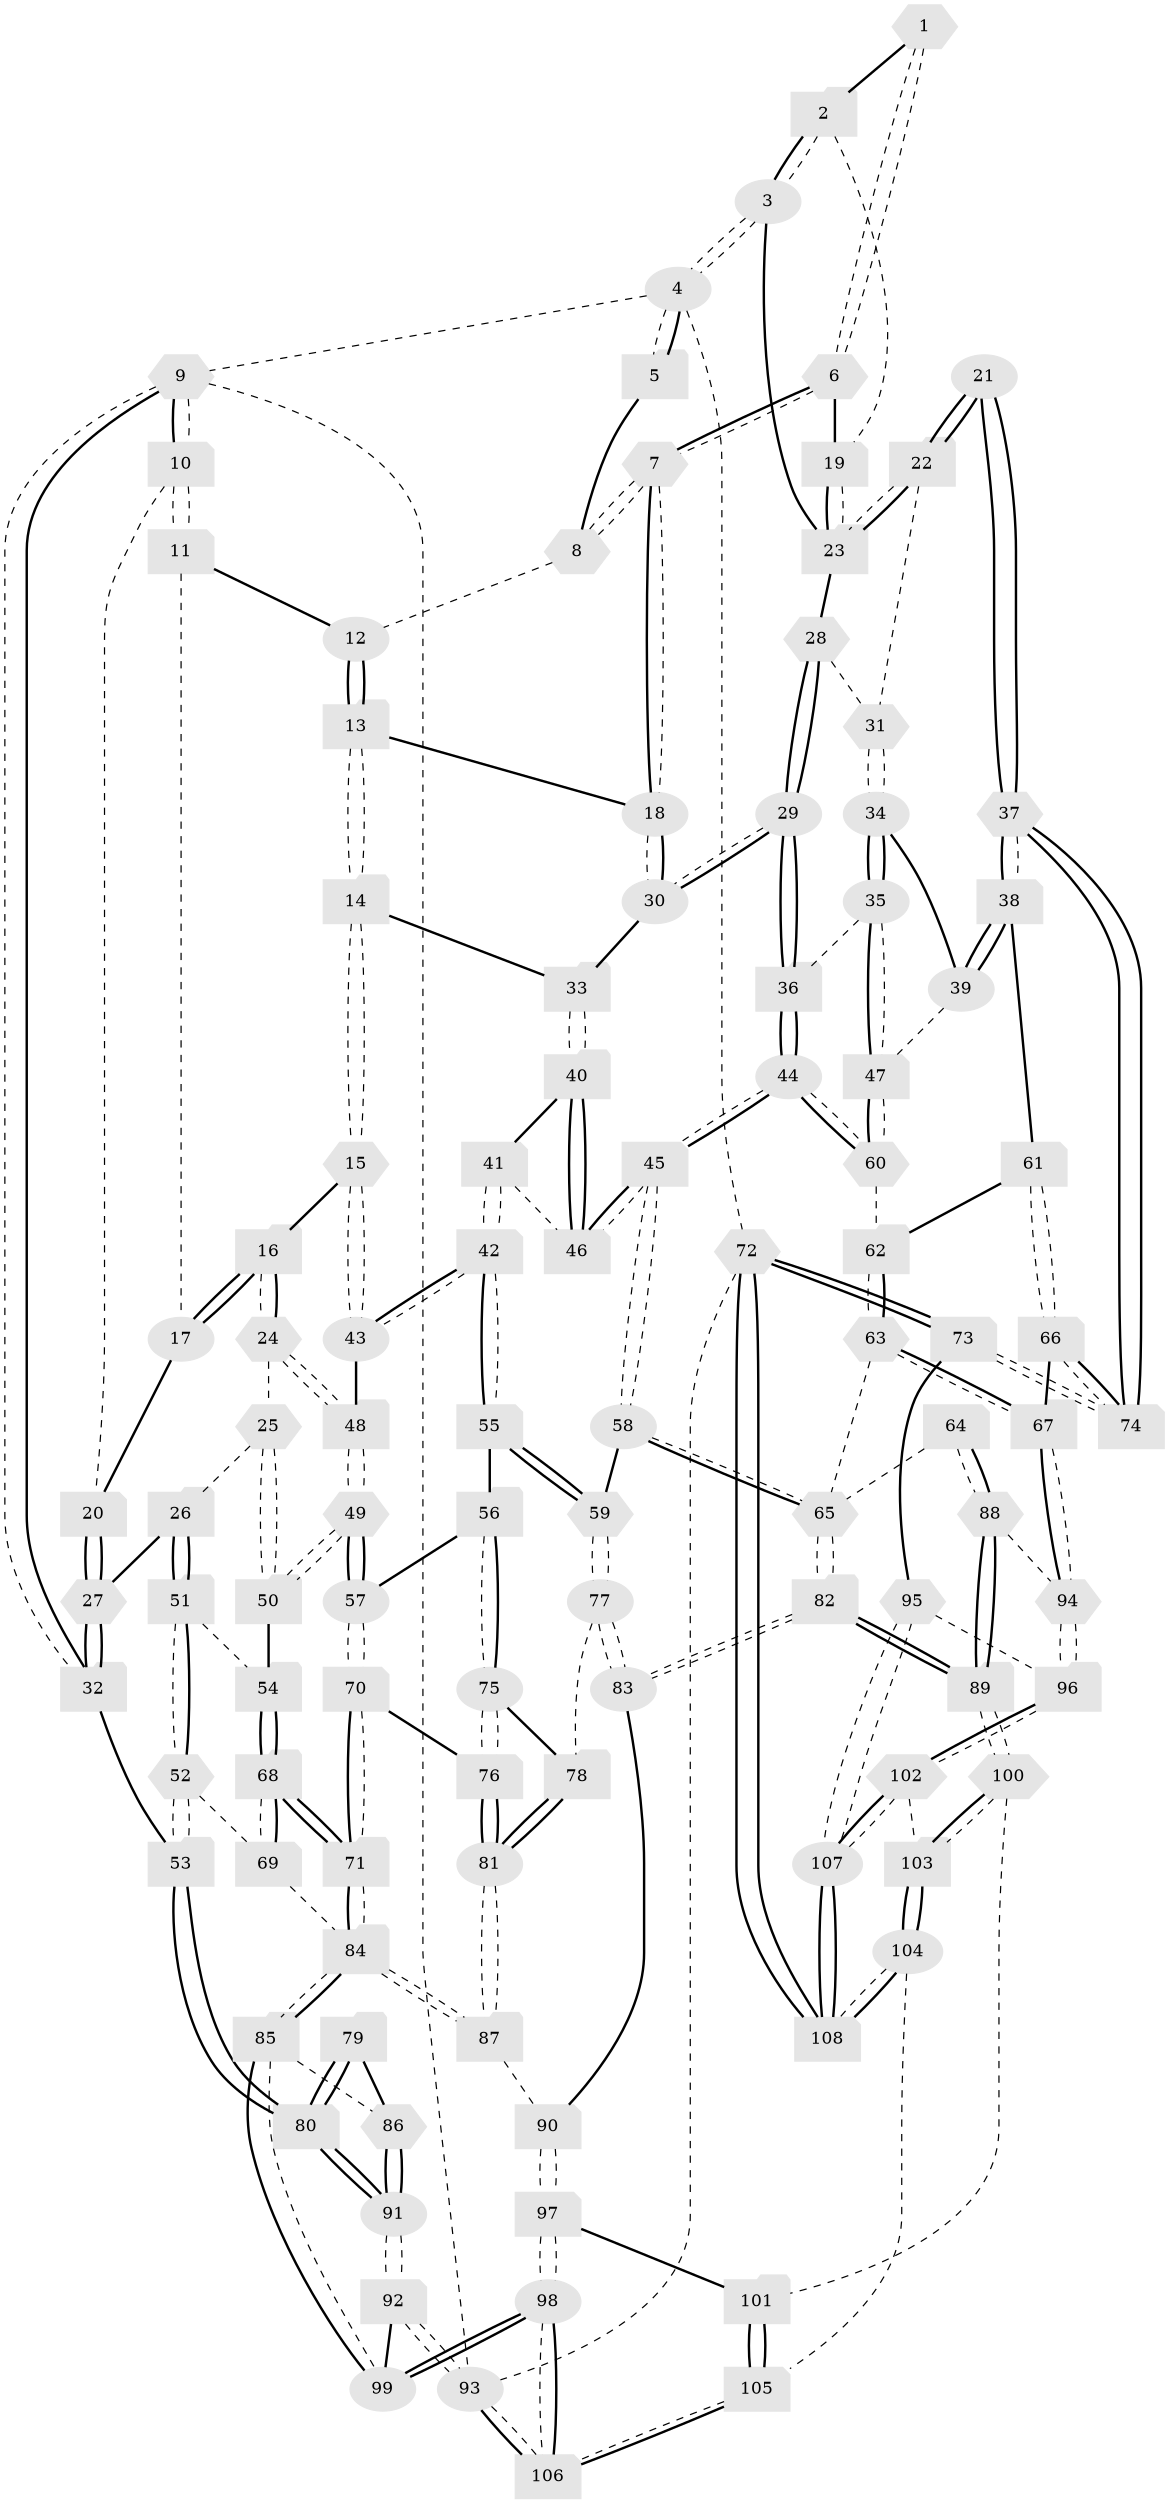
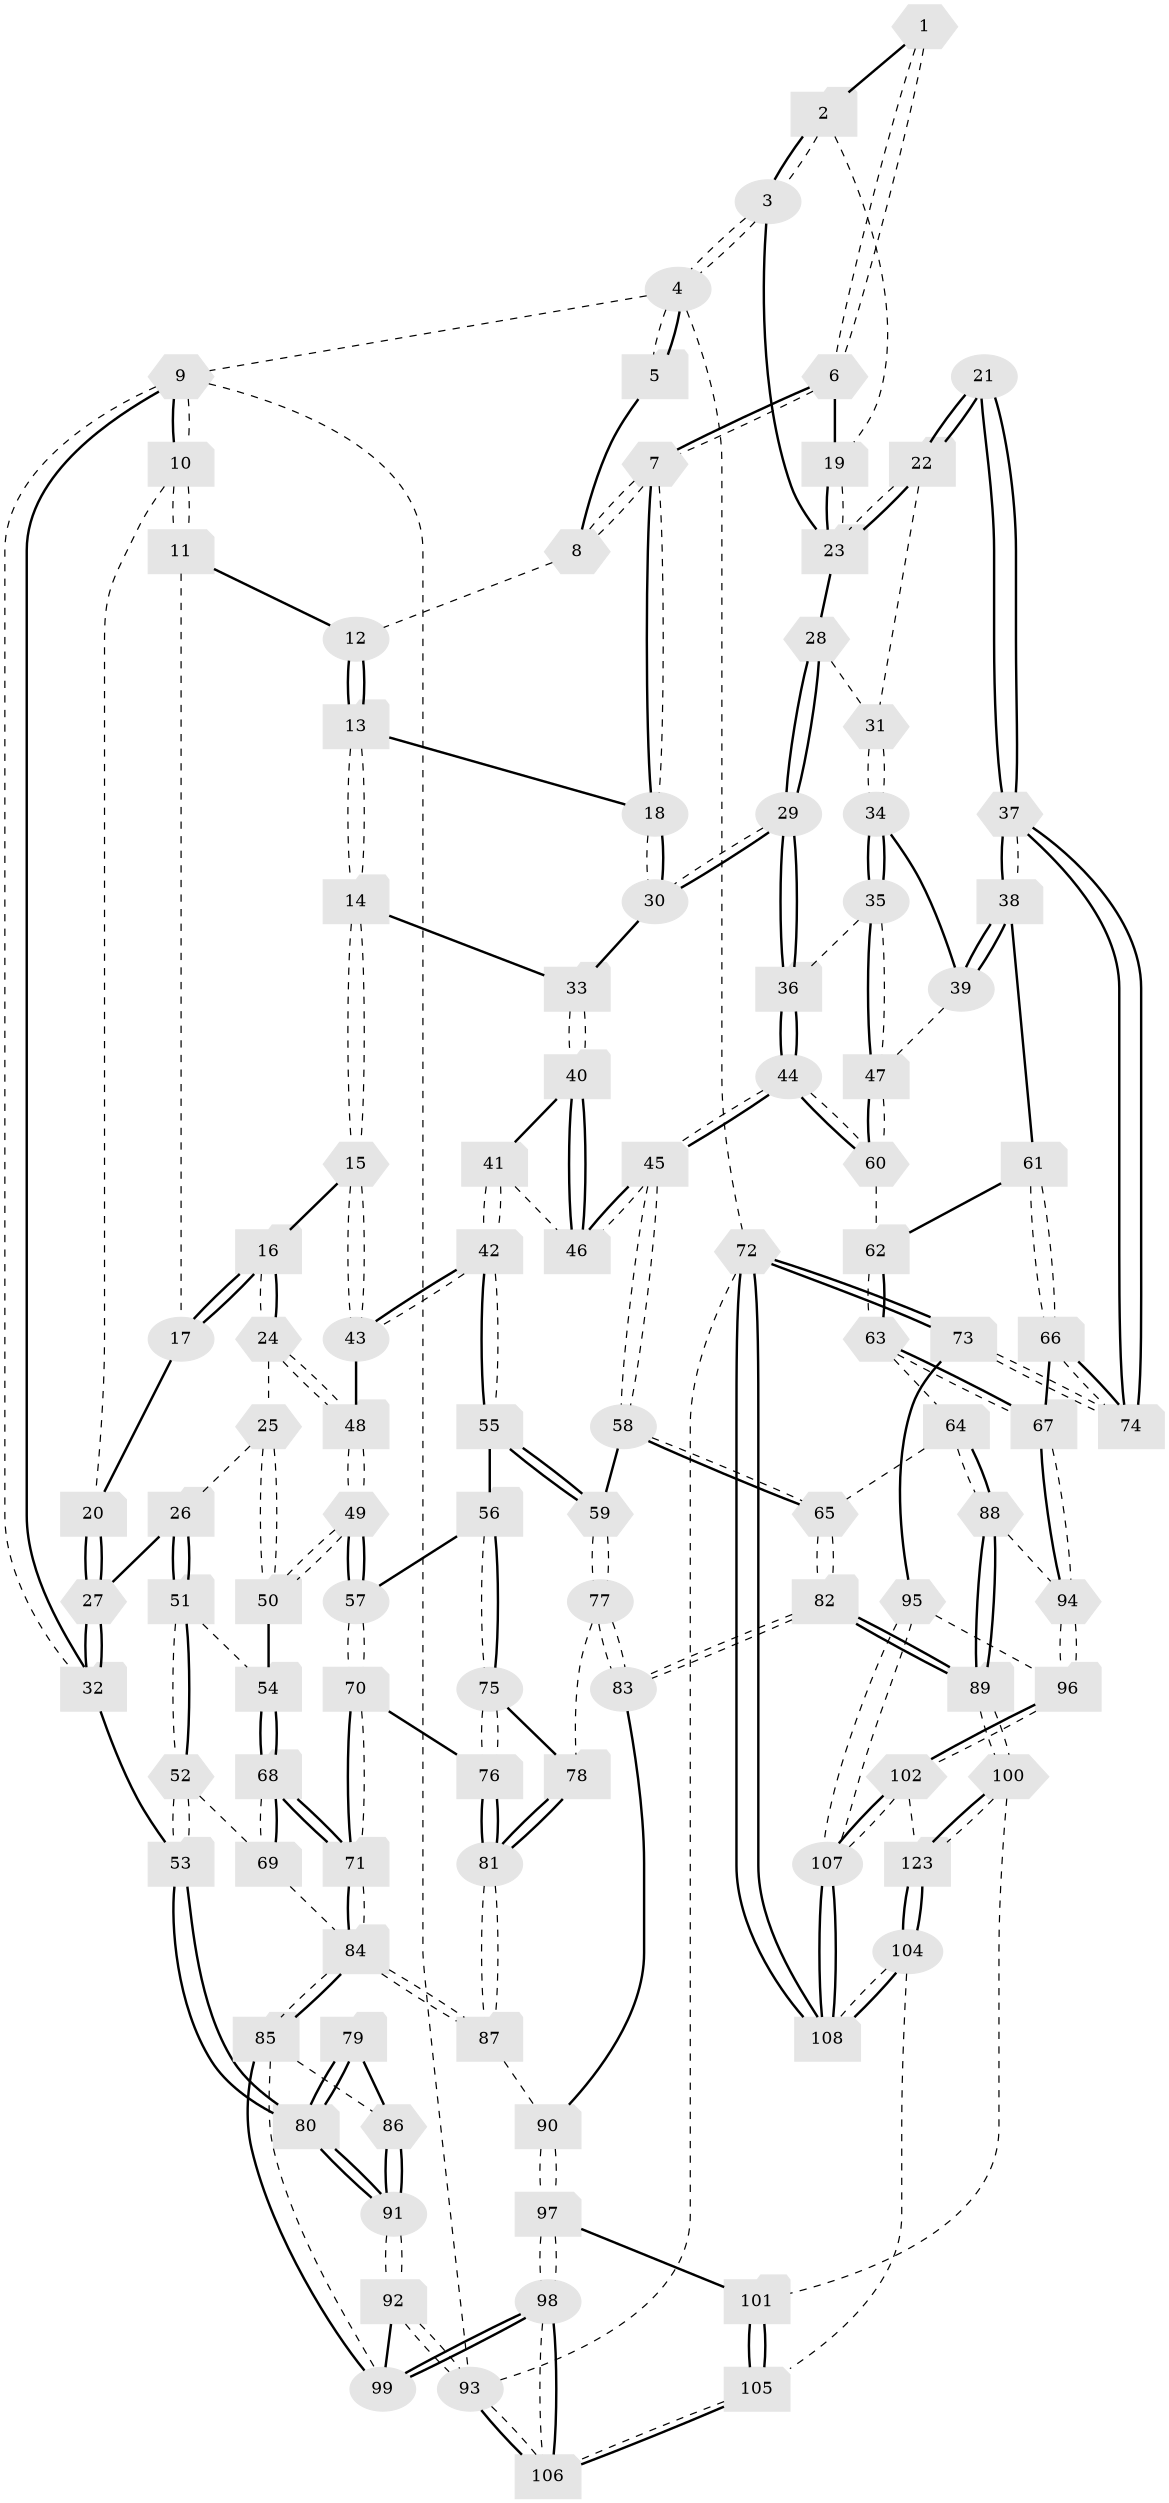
edge "63" -- "65": now "63" -- "64"
node "103": label "103" -> "123"
